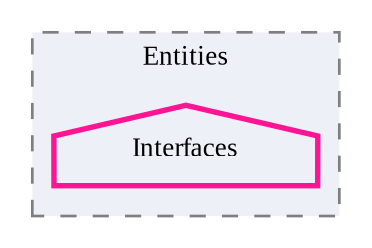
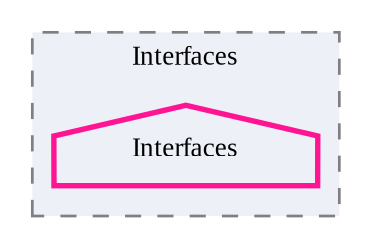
cluster "Entities": label "Entities" -> "Interfaces"
